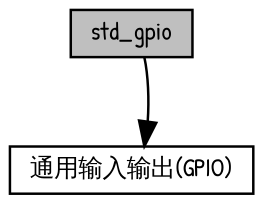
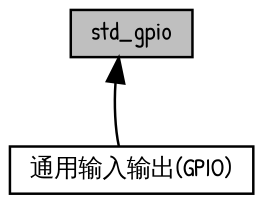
edge "std_gpio" -> "通用输入输出(GPIO)": reversed
